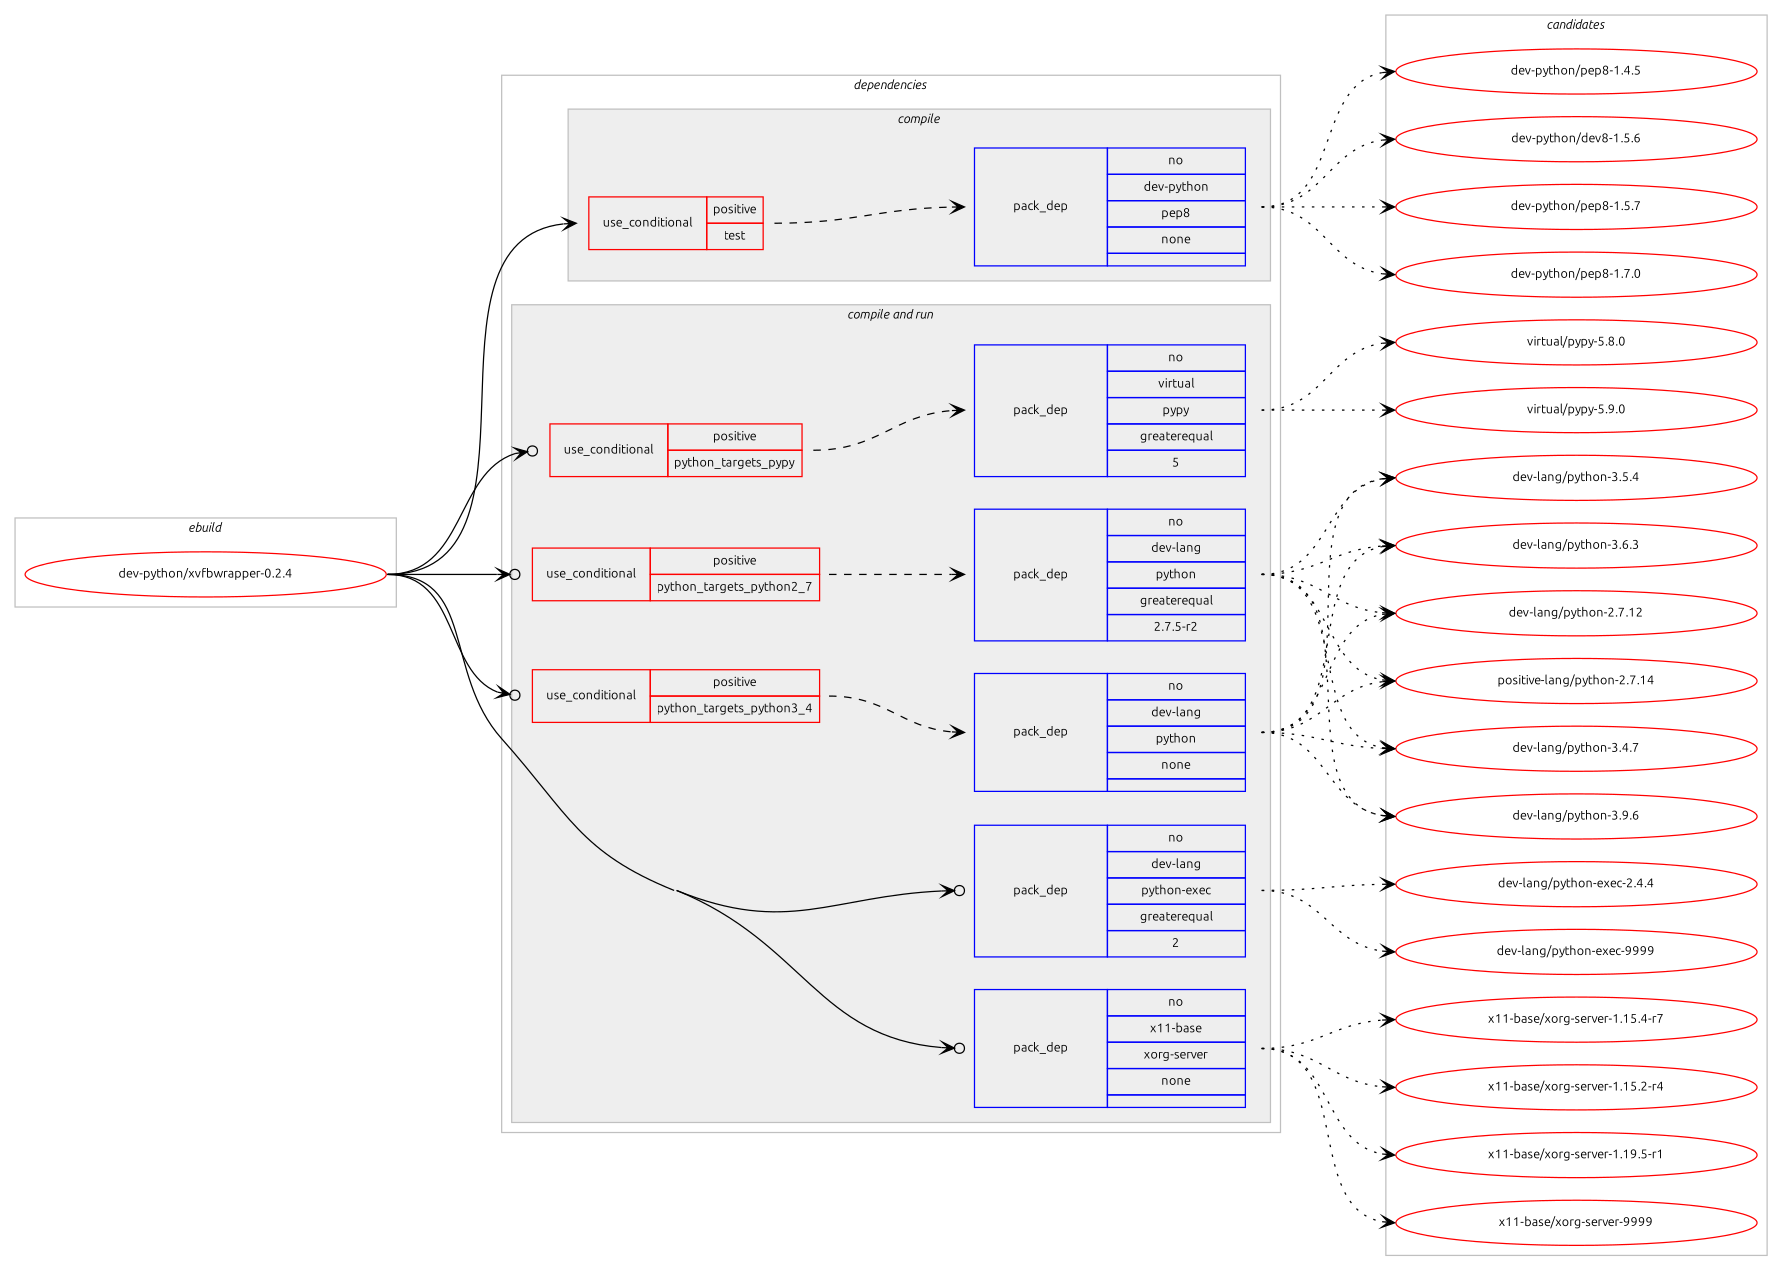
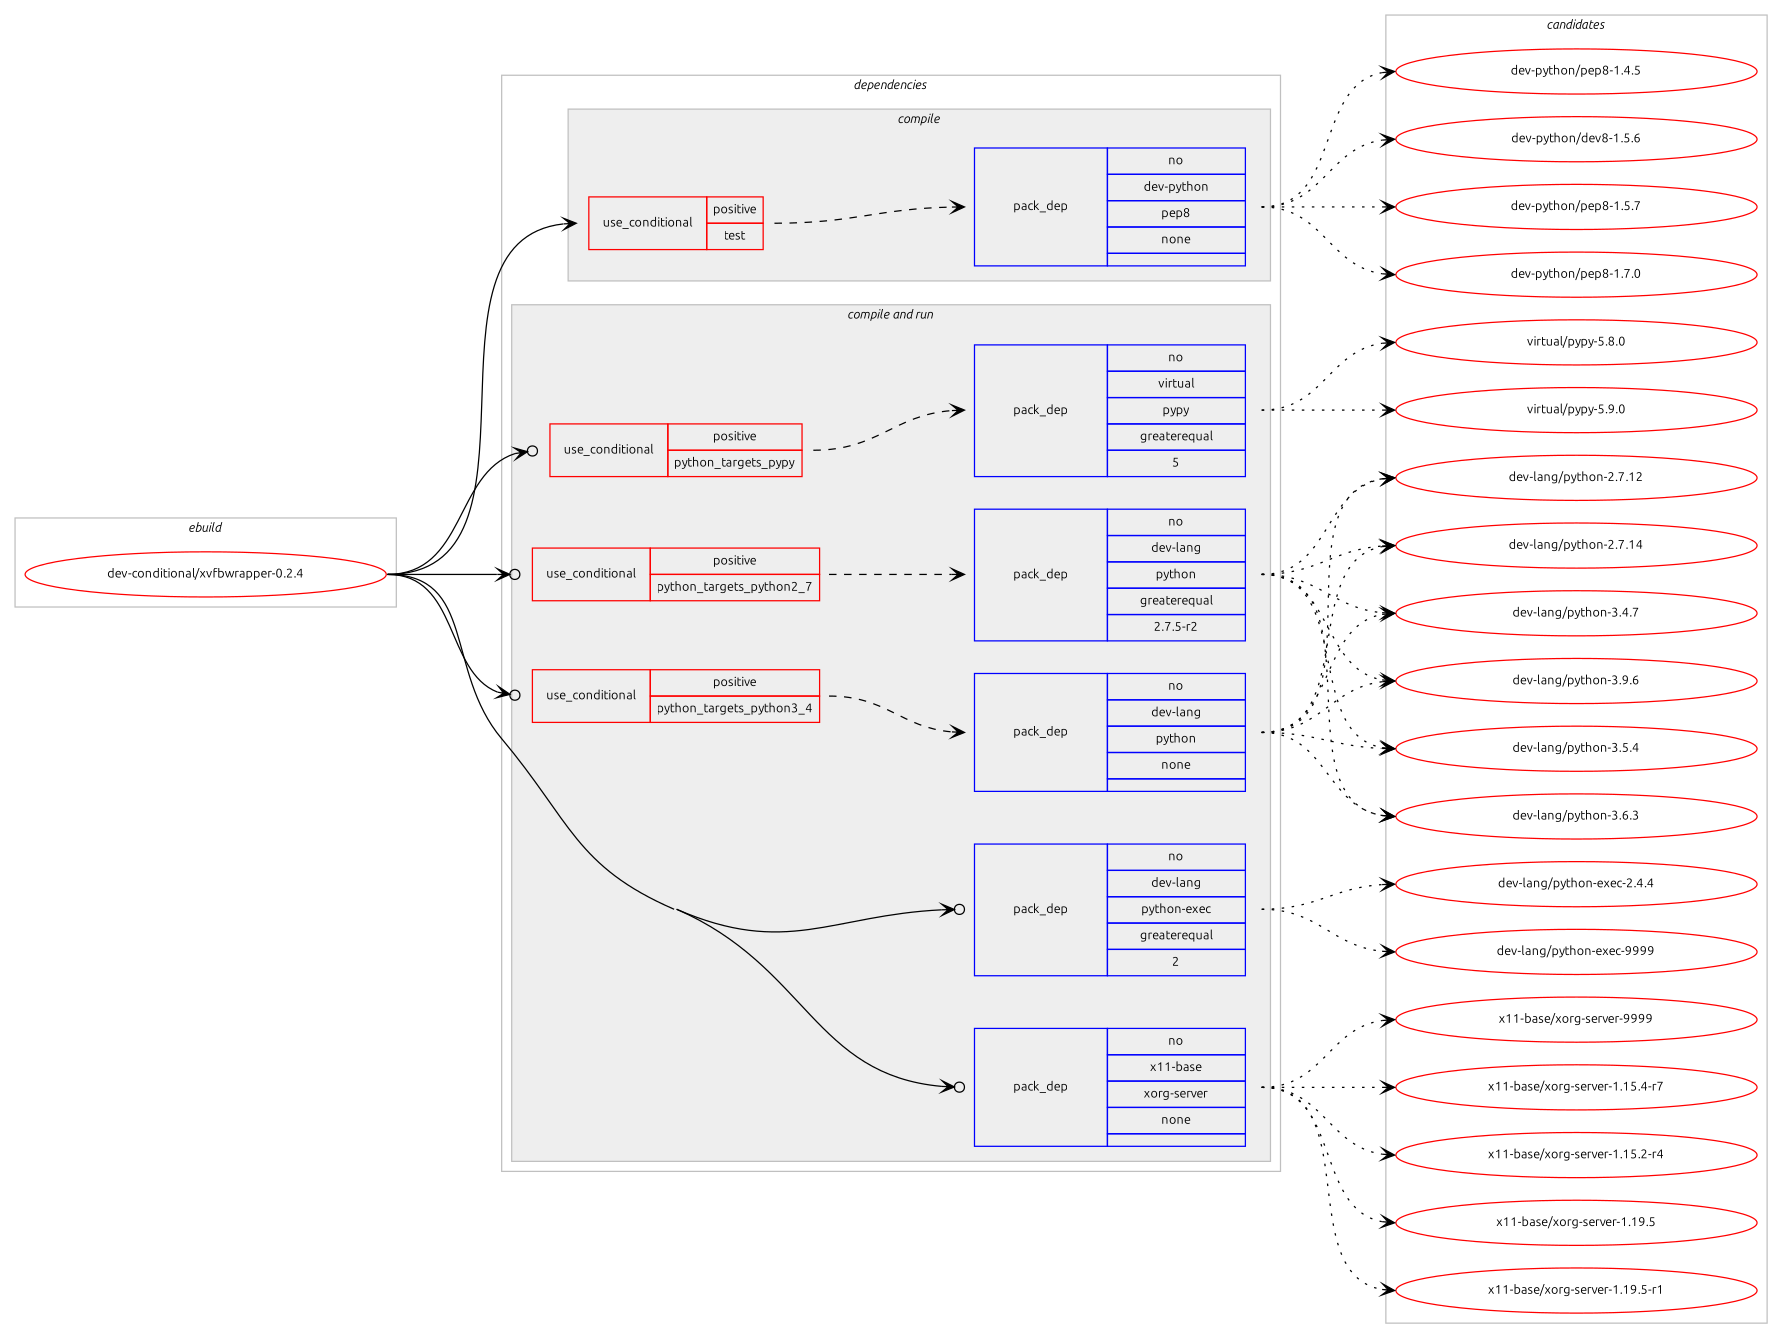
node "dev-python/xvfbwrapper-0.2.4": label "dev-python/xvfbwrapper-0.2.4" -> "dev-conditional/xvfbwrapper-0.2.4"
node "positive-lang/python-2.7.14": label "positive-lang/python-2.7.14" -> "dev-lang/python-2.7.14"
node "x11-base/xorg-server-1.19.5": added
